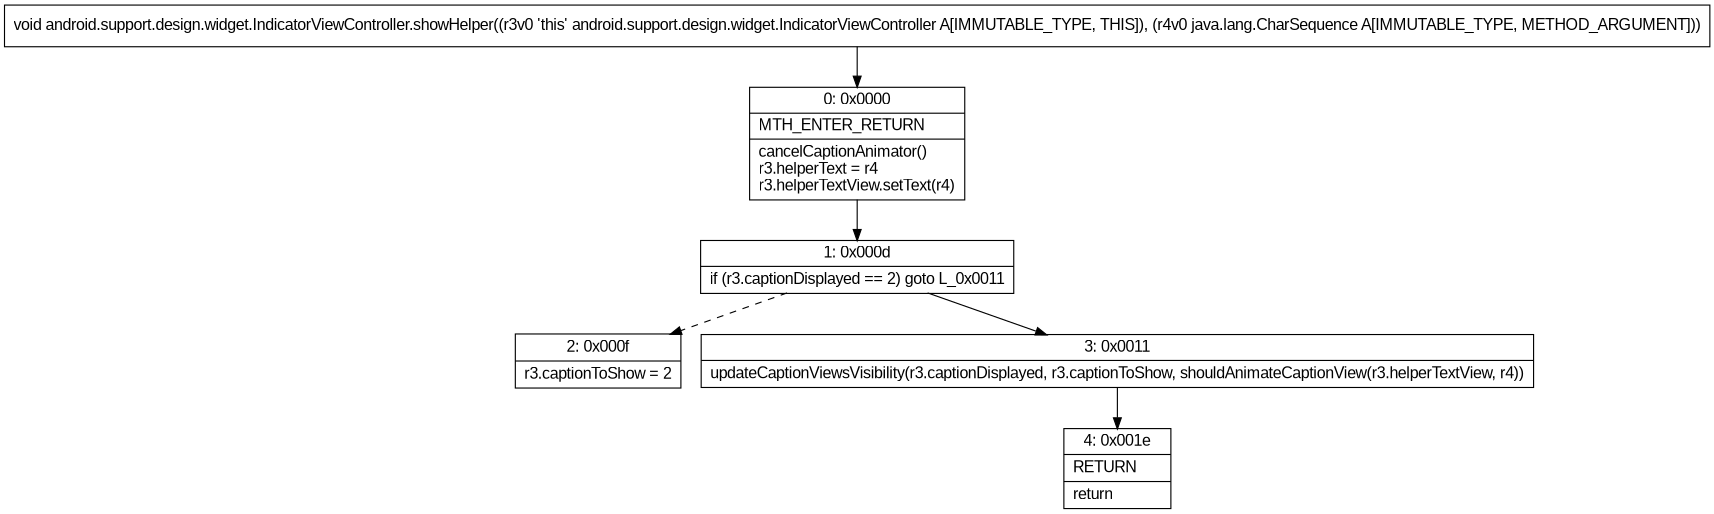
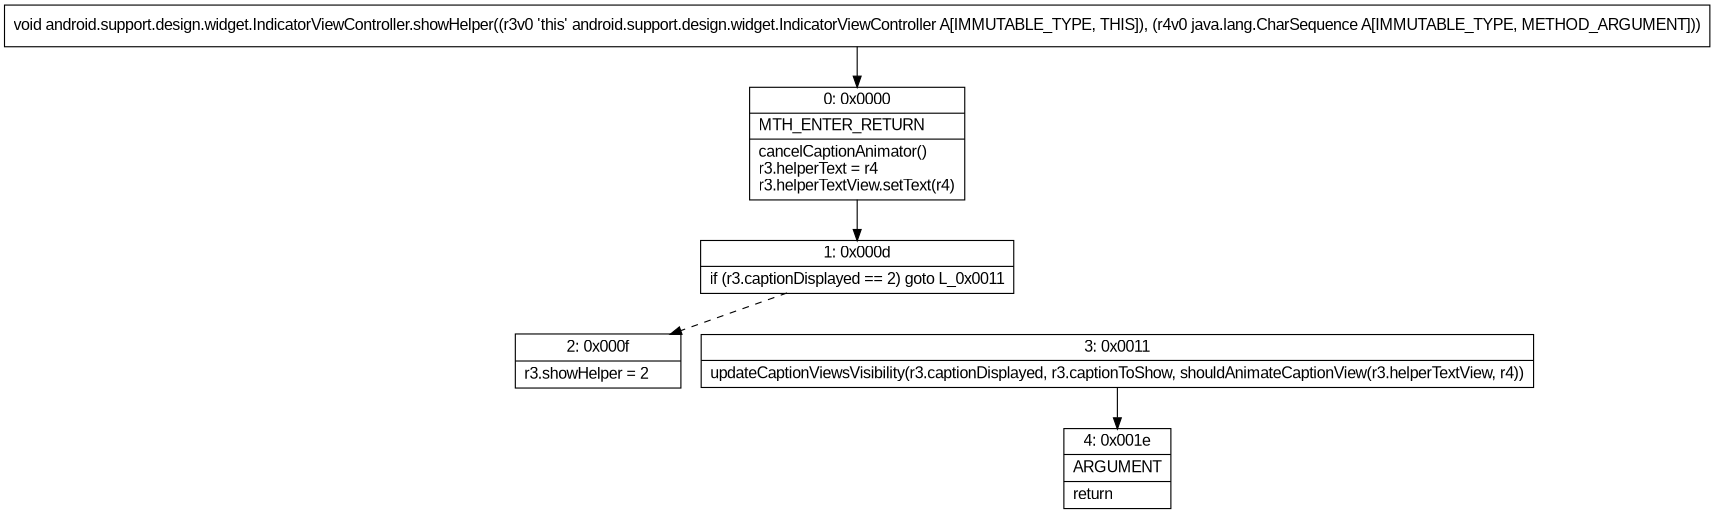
edge "1: 0x000d" -> "3: 0x0011": removed
node "2: 0x000f": text "r3.captionToShow = 2" -> "r3.showHelper = 2"
node "4: 0x001e": text "RETURN" -> "ARGUMENT"
